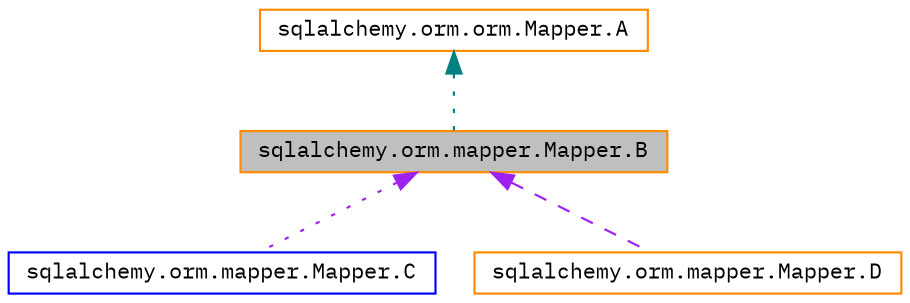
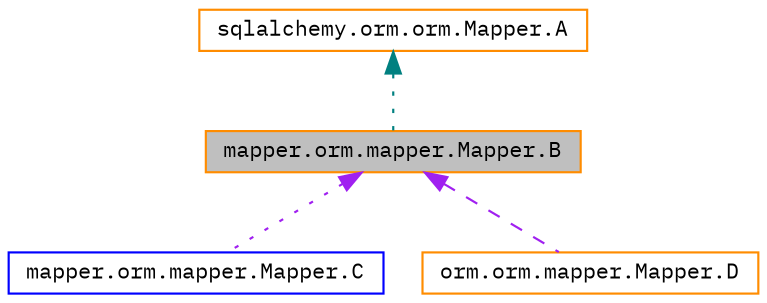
node "sqlalchemy.orm.mapper.Mapper.B": label "sqlalchemy.orm.mapper.Mapper.B" -> "mapper.orm.mapper.Mapper.B"
node "sqlalchemy.orm.mapper.Mapper.C": label "sqlalchemy.orm.mapper.Mapper.C" -> "mapper.orm.mapper.Mapper.C"
node "sqlalchemy.orm.mapper.Mapper.D": label "sqlalchemy.orm.mapper.Mapper.D" -> "orm.orm.mapper.Mapper.D"
